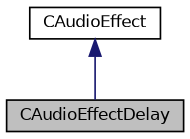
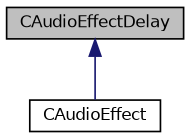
edge "CAudioEffectDelay" -> "CAudioEffect": reversed
